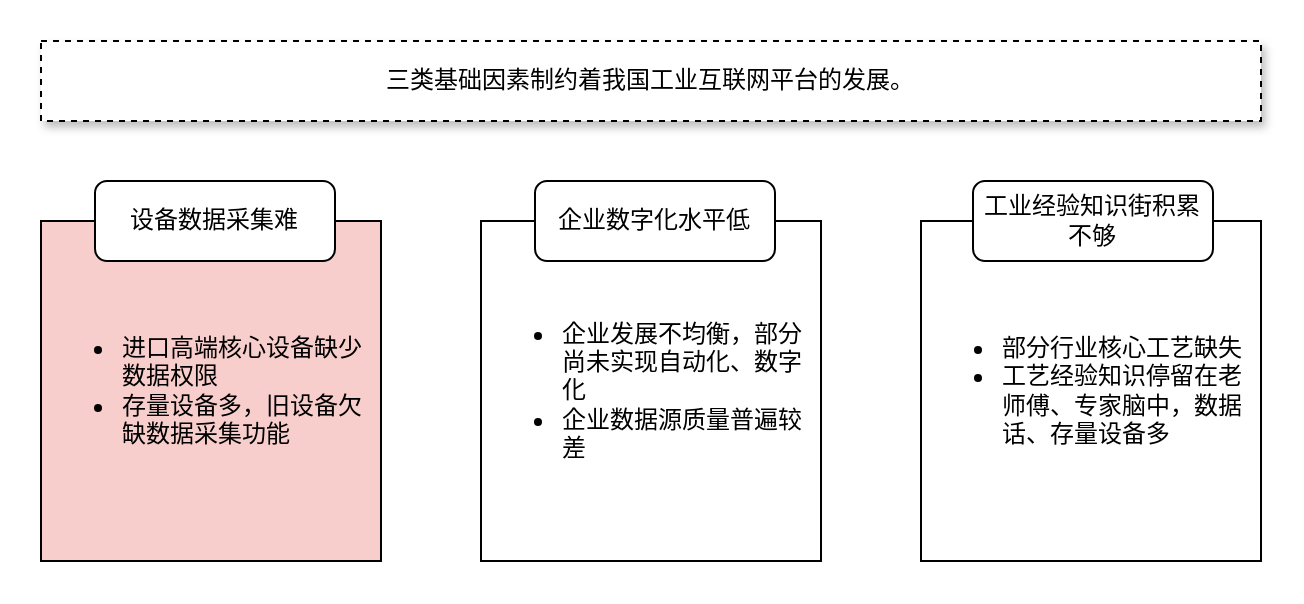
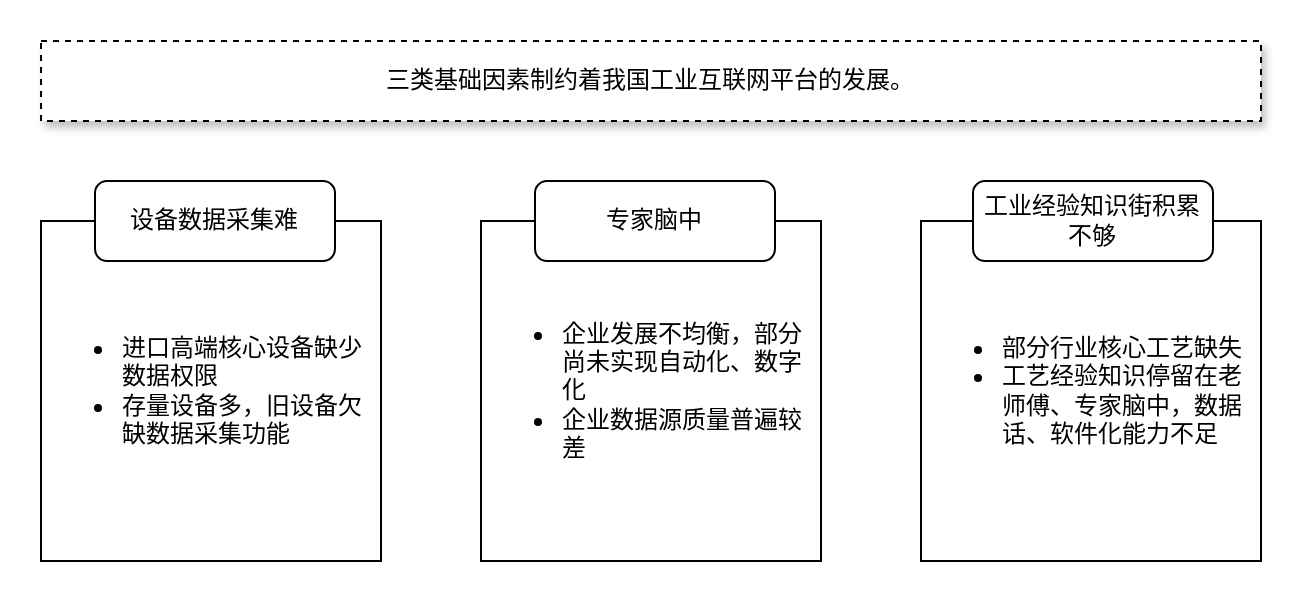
node "企业数字化水平低": label "企业数字化水平低" -> "专家脑中"
node "进口高端核心设备缺少数据权限 存量设备多，旧设备欠缺数据采集功能": fillcolor #f8cecc -> #ffffff
node "部分行业核心工艺缺失 工艺经验知识停留在老师傅、专家脑中，数据话、存量设备多": label "部分行业核心工艺缺失 工艺经验知识停留在老师傅、专家脑中，数据话、存量设备多" -> "部分行业核心工艺缺失 工艺经验知识停留在老师傅、专家脑中，数据话、软件化能力不足"
